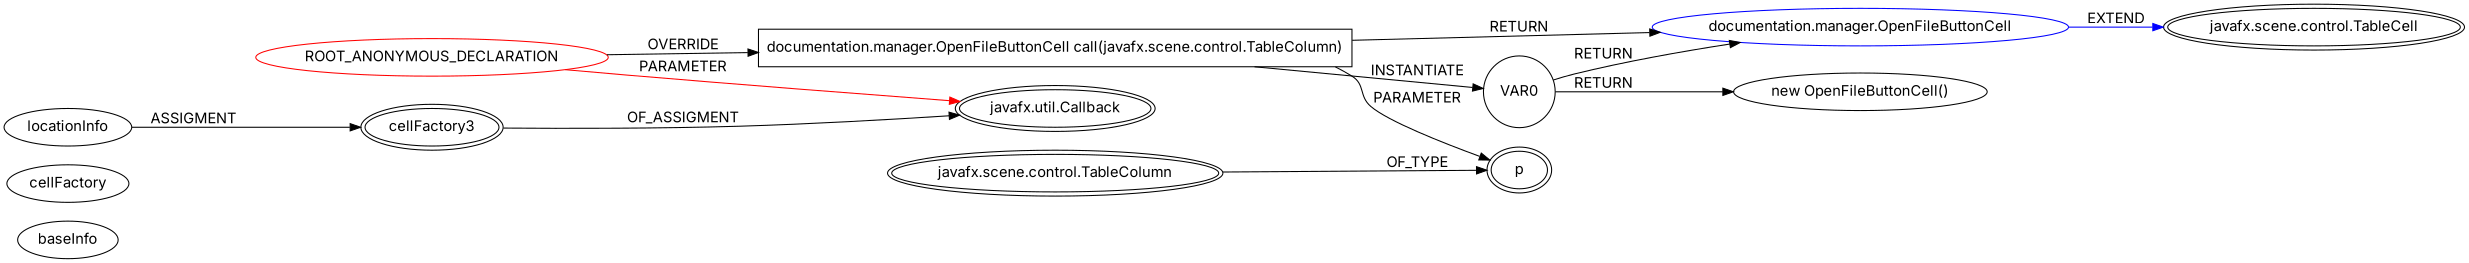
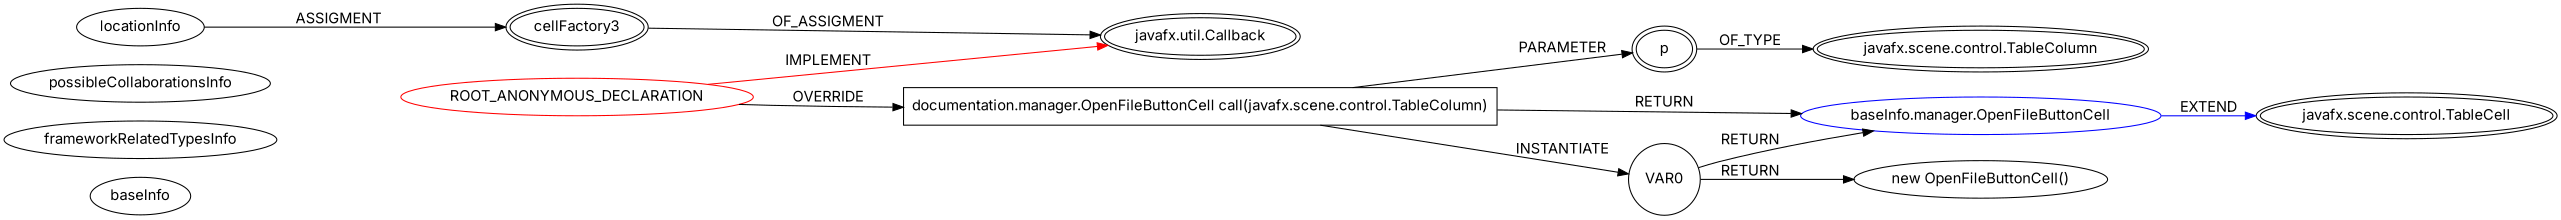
node "documentation.manager.OpenFileButtonCell": label "documentation.manager.OpenFileButtonCell" -> "baseInfo.manager.OpenFileButtonCell"
edge "ROOT_ANONYMOUS_DECLARATION" -> "javafx.util.Callback": label "PARAMETER" -> "IMPLEMENT"
node "frameworkRelatedTypesInfo": added
edge "javafx.scene.control.TableColumn" -> "p": reversed
node "cellFactory": label "cellFactory" -> "possibleCollaborationsInfo"
